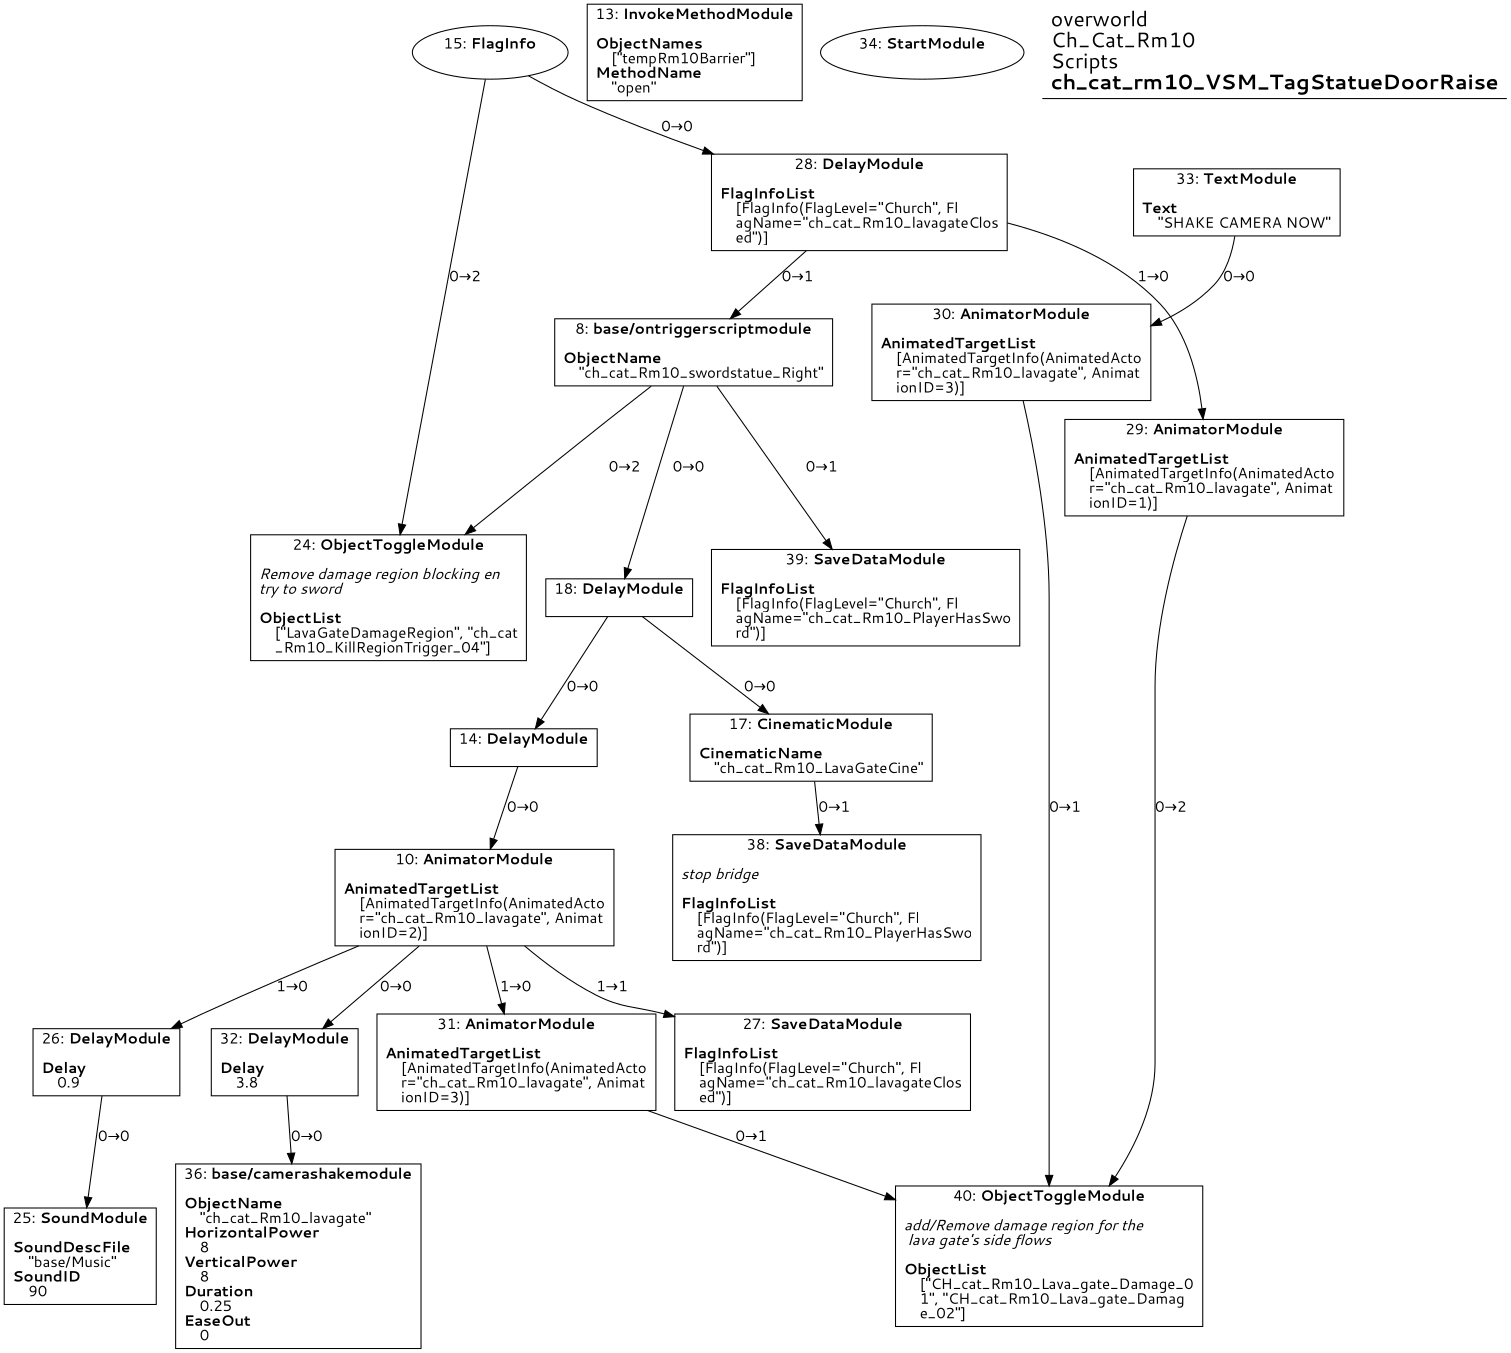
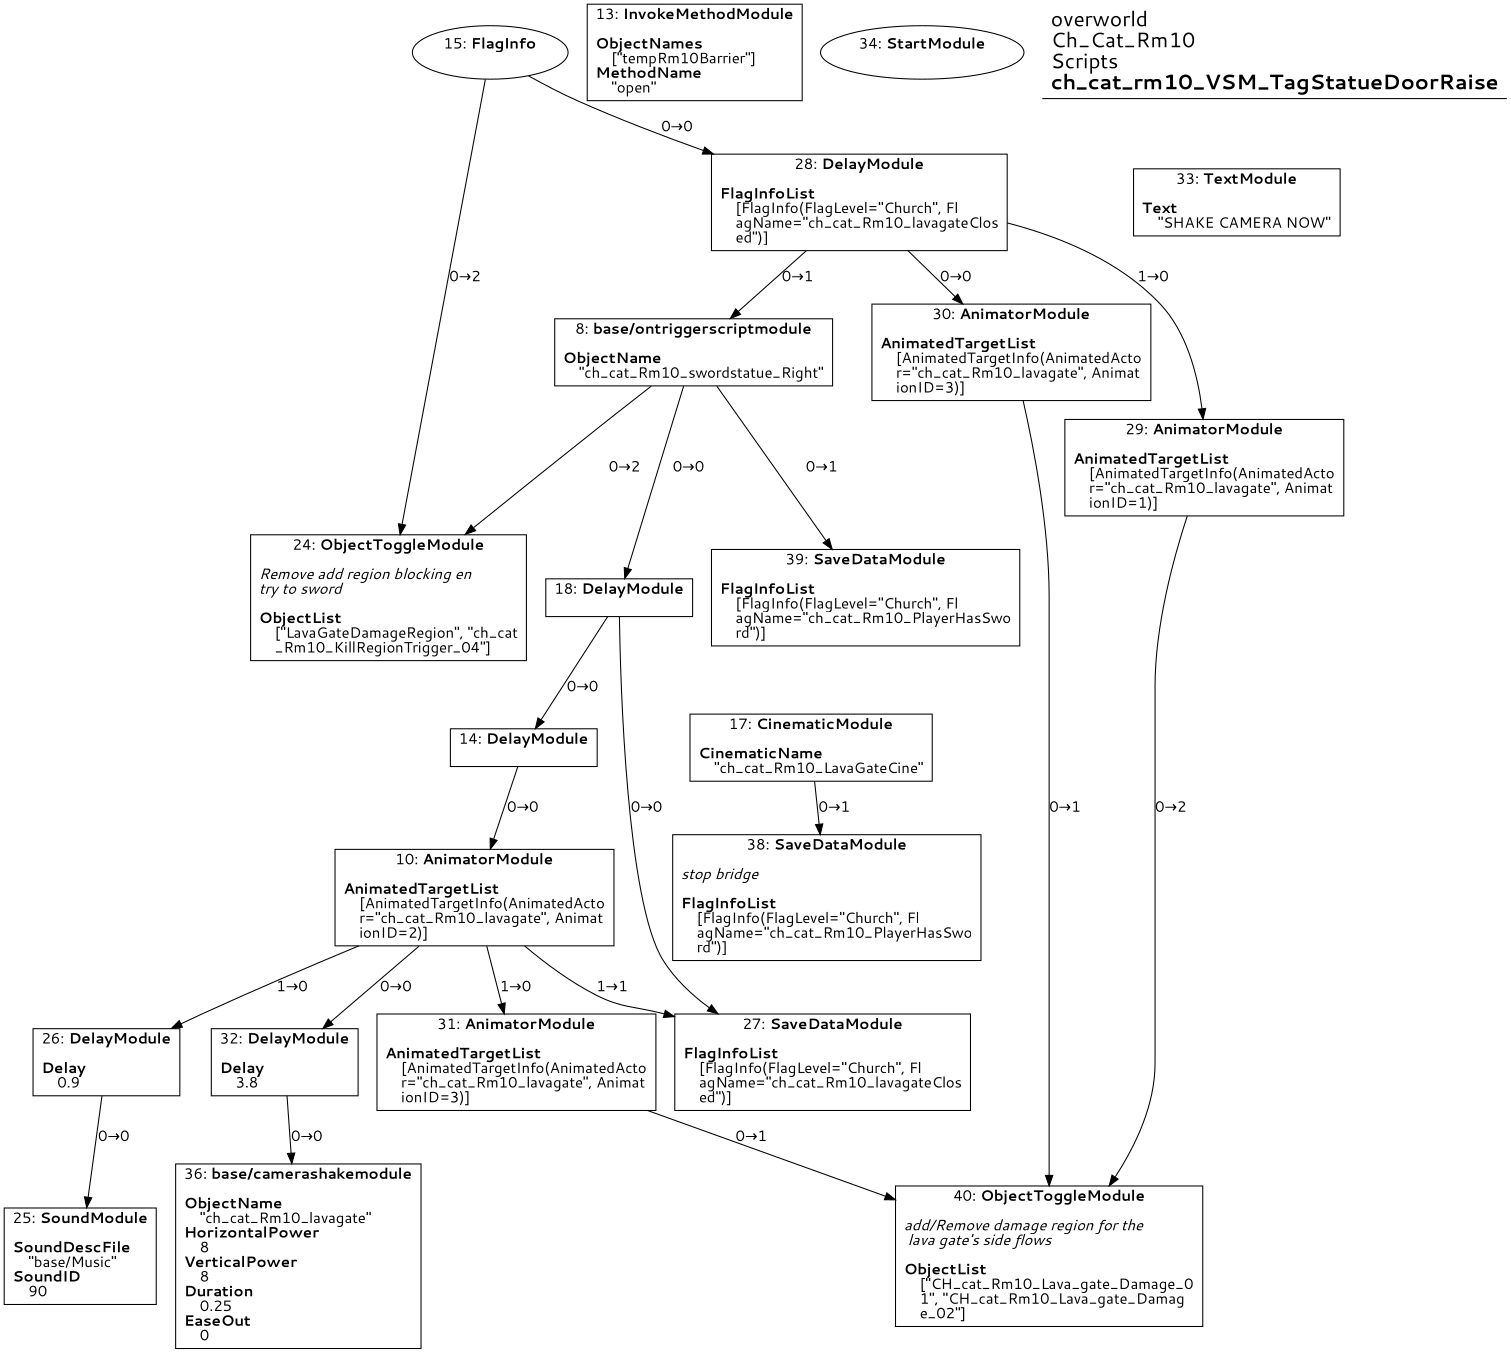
edge "33:" -> "30:": now "28:" -> "30:"
node "24:": text "Remove damage region blocking en" -> "Remove add region blocking en"
edge "18:" -> "17:": now "18:" -> "27:"
